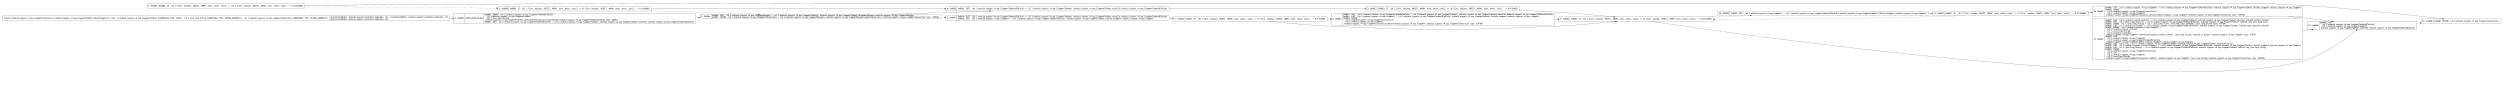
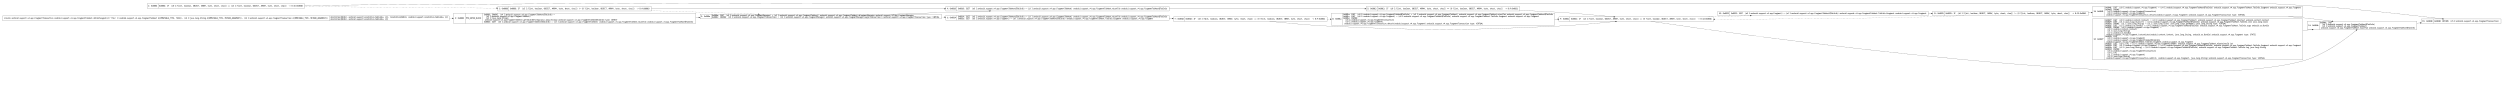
node "0: 0x0000": text "ENTER_ENTER_BLOCK" -> "MTH_ENTER_BLOCK"
